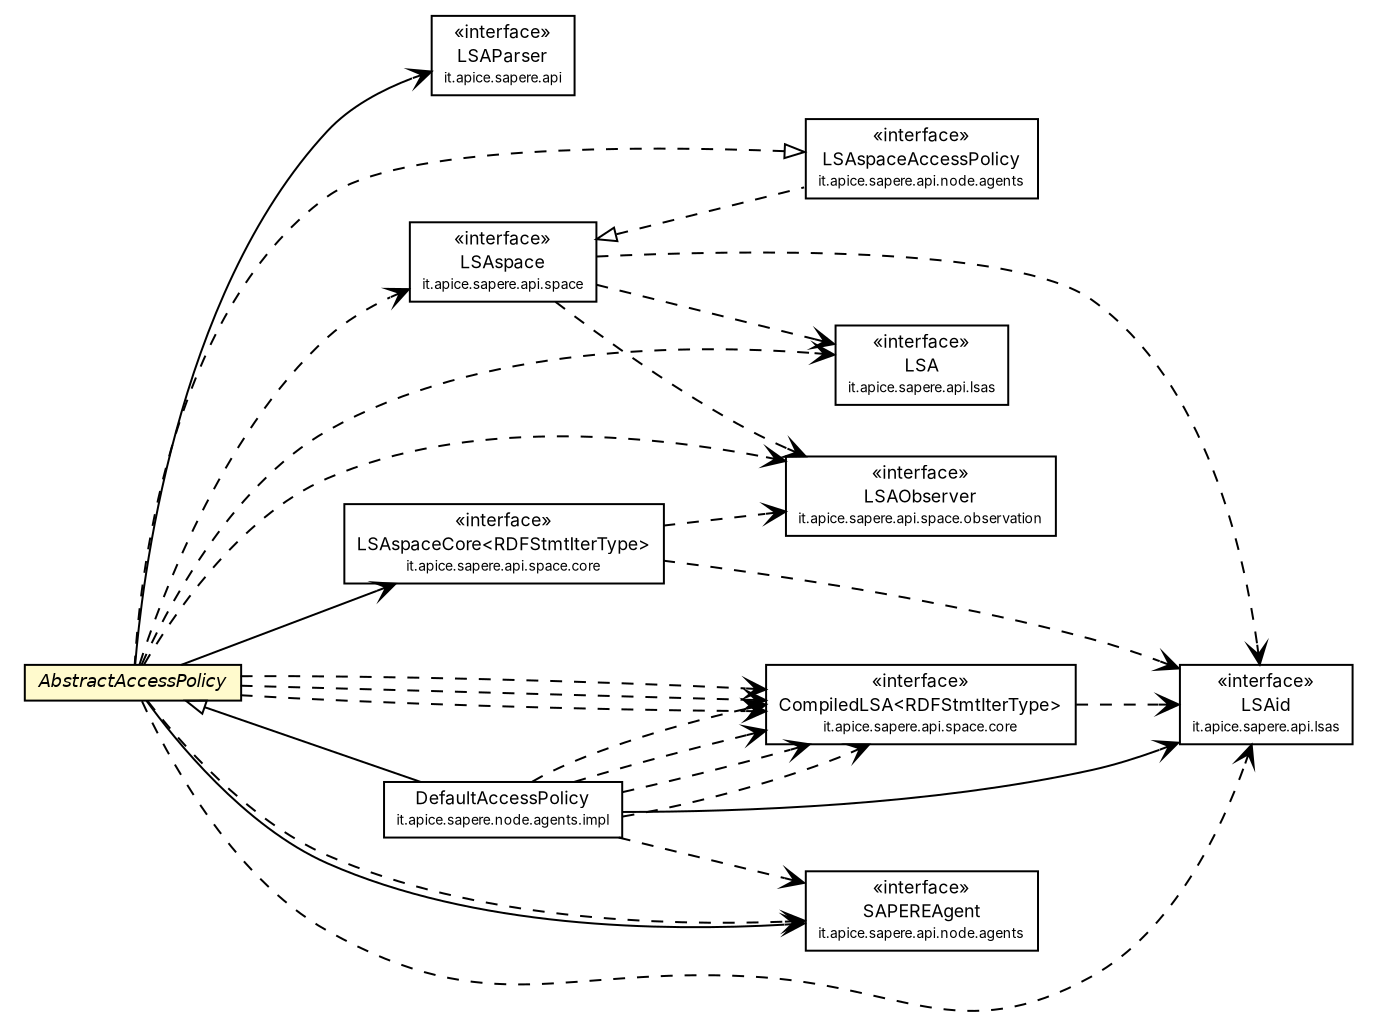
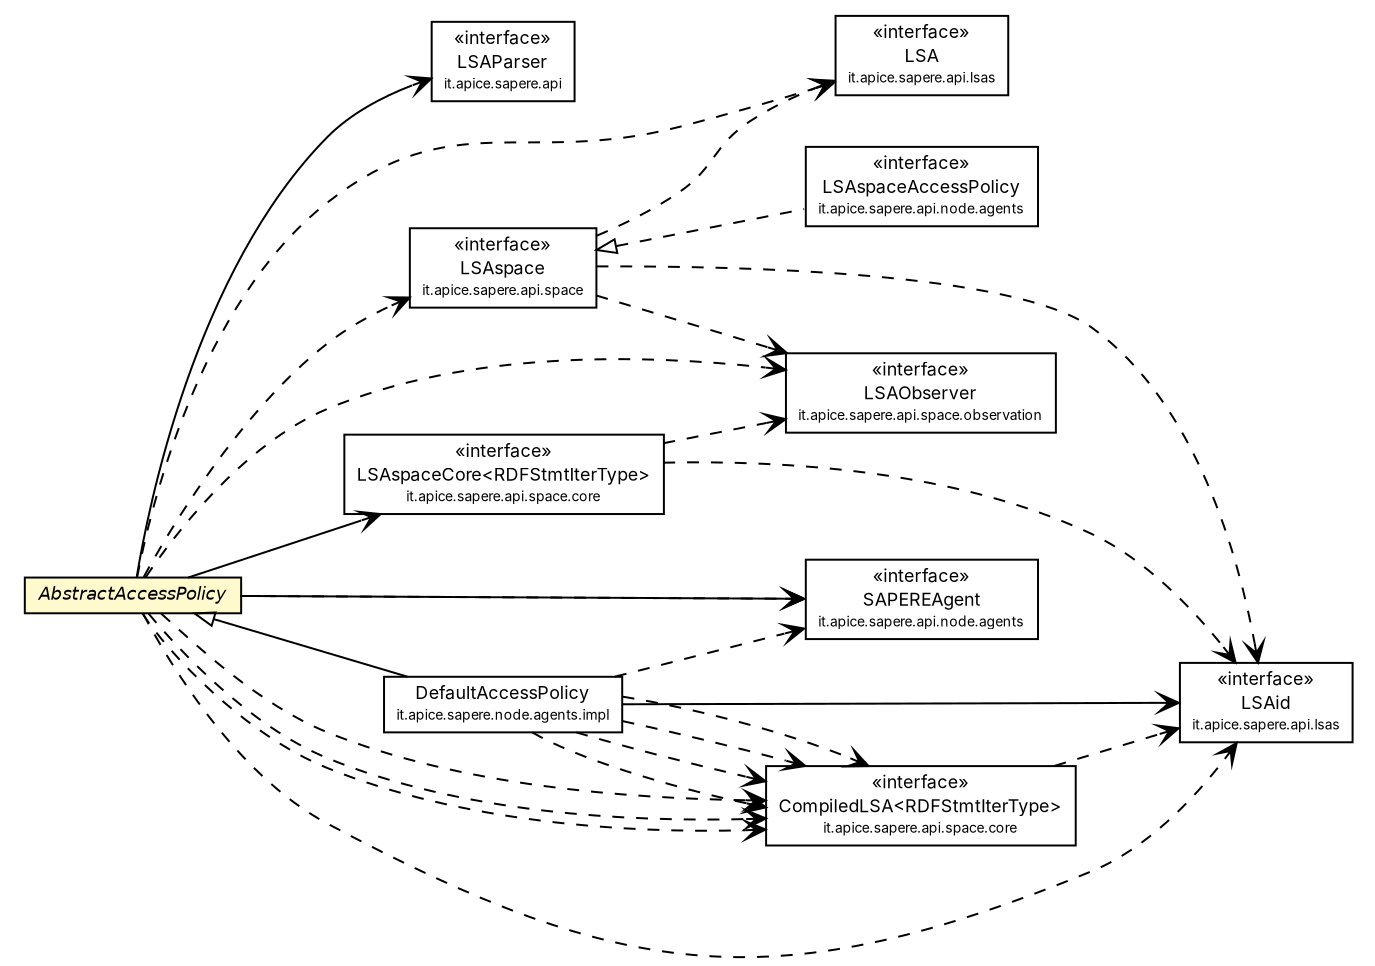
edge "AbstractAccessPolicy" -> "LSAspaceAccessPolicy": removed
